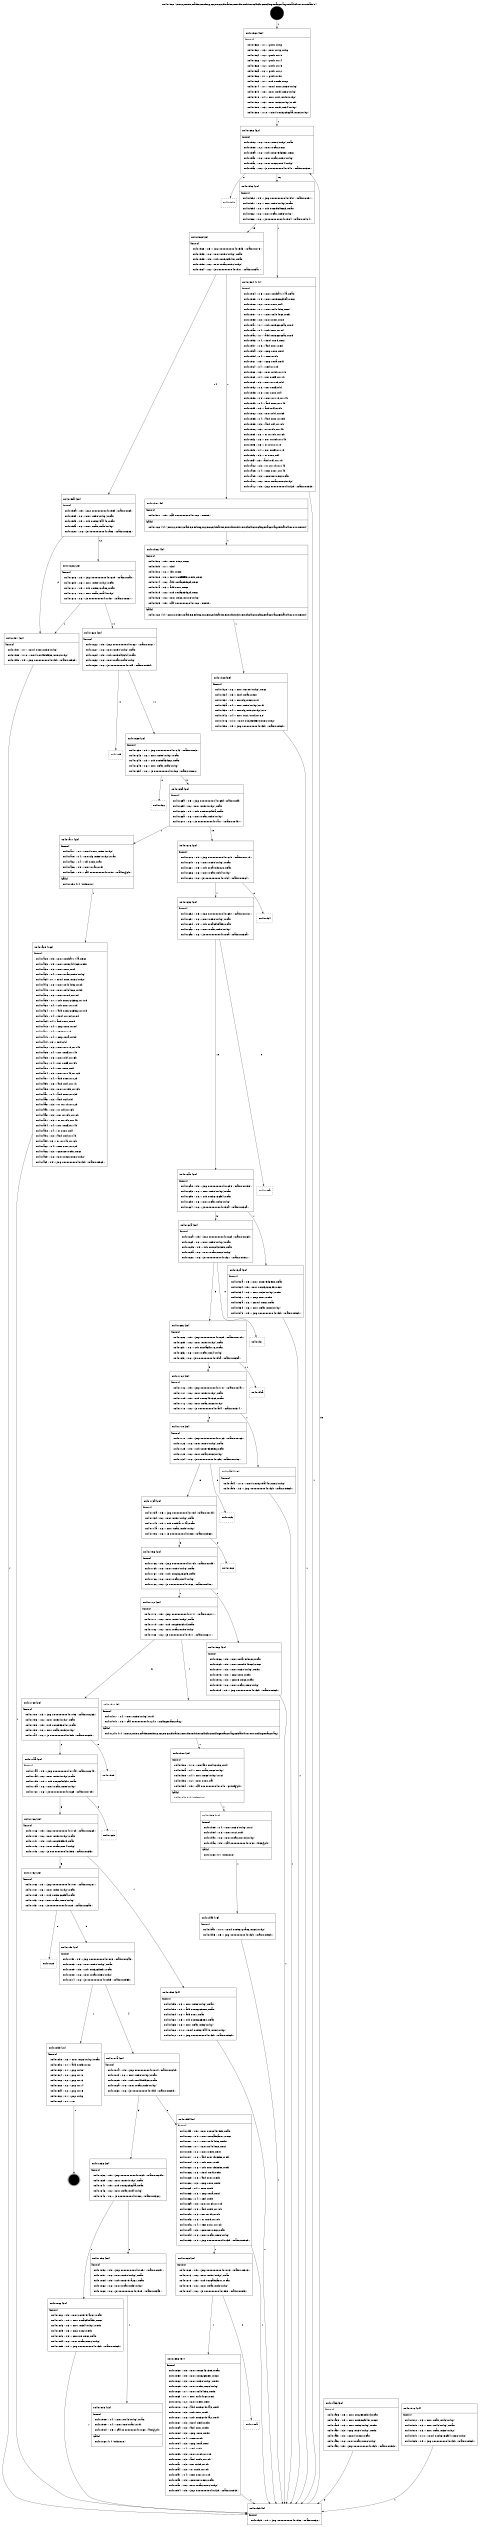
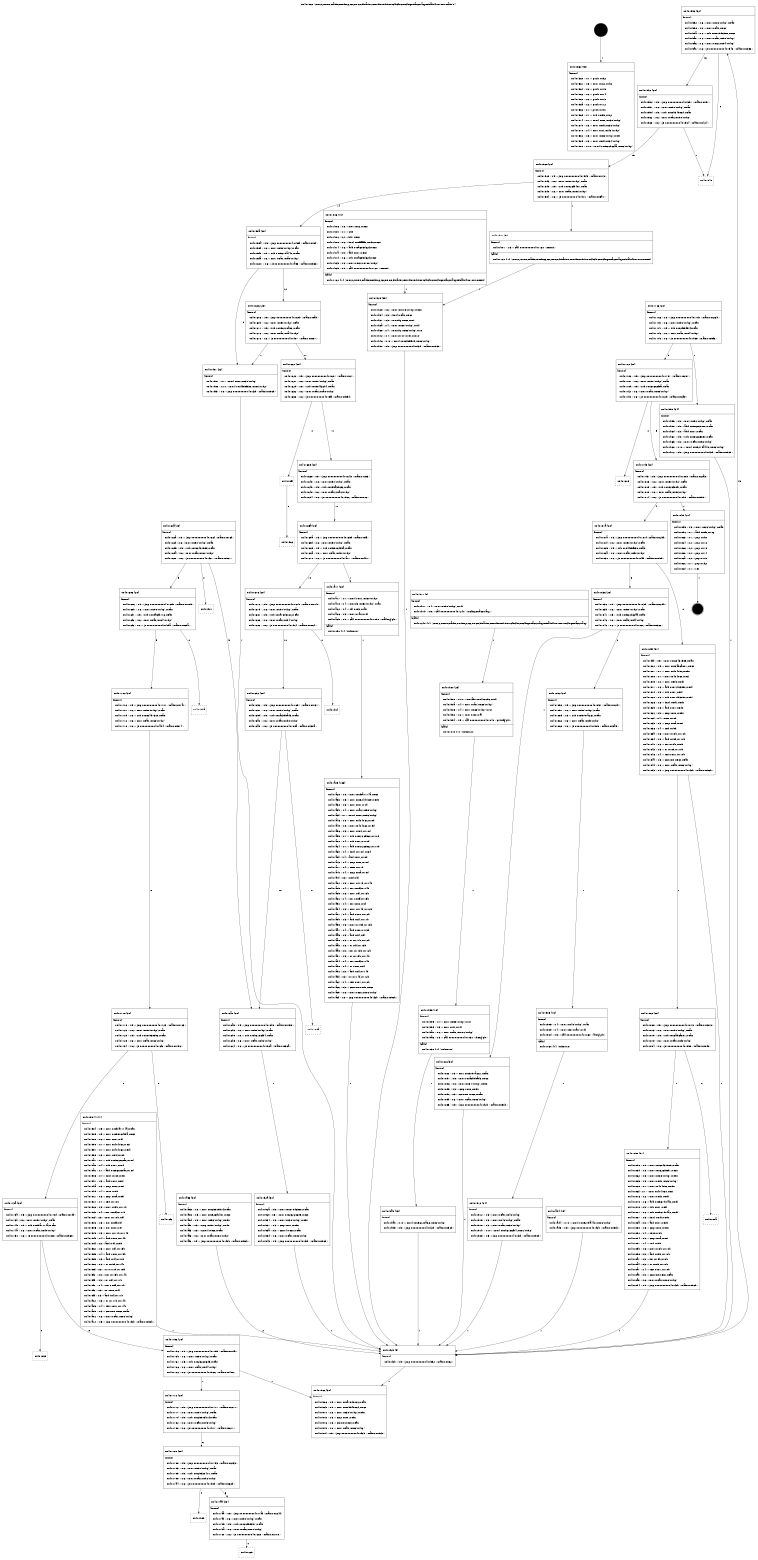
edge "0x401560 [50]" -> "0x401592 [32]": removed, label "1"
edge "0x4015b2 [28]" -> "0x401984 [147]": now "0x4015b2 [28]" -> "0x401948"
edge "0x401b01 [5]" -> "0x401b06 [40]": now "0x401b01 [5]" -> "0x401b2e [39]"
edge "0x40163e [28]" -> "0x401d6c": now "0x401eff" -> "0x401d6c"
edge "0x401676 [28]" -> "0x401692 [28]": label " 7" -> " 10"
edge "0x401905 [13]" -> "0x401912 [24]": added, label "1"
edge "0x4016ae [28]" -> "0x4016ca [28]": reversed
edge "0x4016e6 [28]" -> "0x401bba": label " 11" -> " 0"
edge "0x401702 [28]" -> "0x401ad4 [15]": removed, label "1"
edge "0x401772 [28]" -> "0x401b77 [9]": removed, label "1"
edge "0x4017aa [28]" -> "0x4017c6 [28]": removed, label "6"
edge "0x401966 [30]" -> "0x401f2b [5]": reversed
